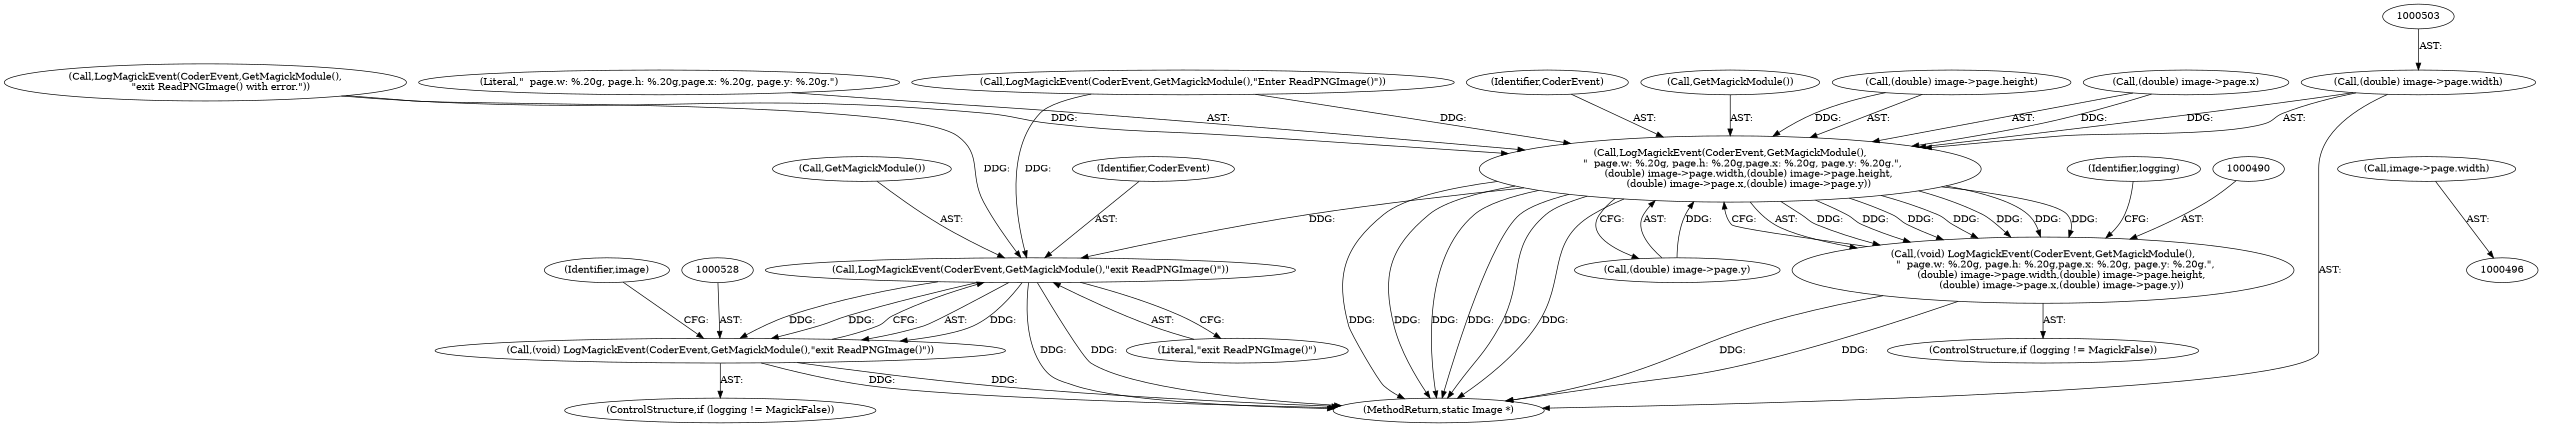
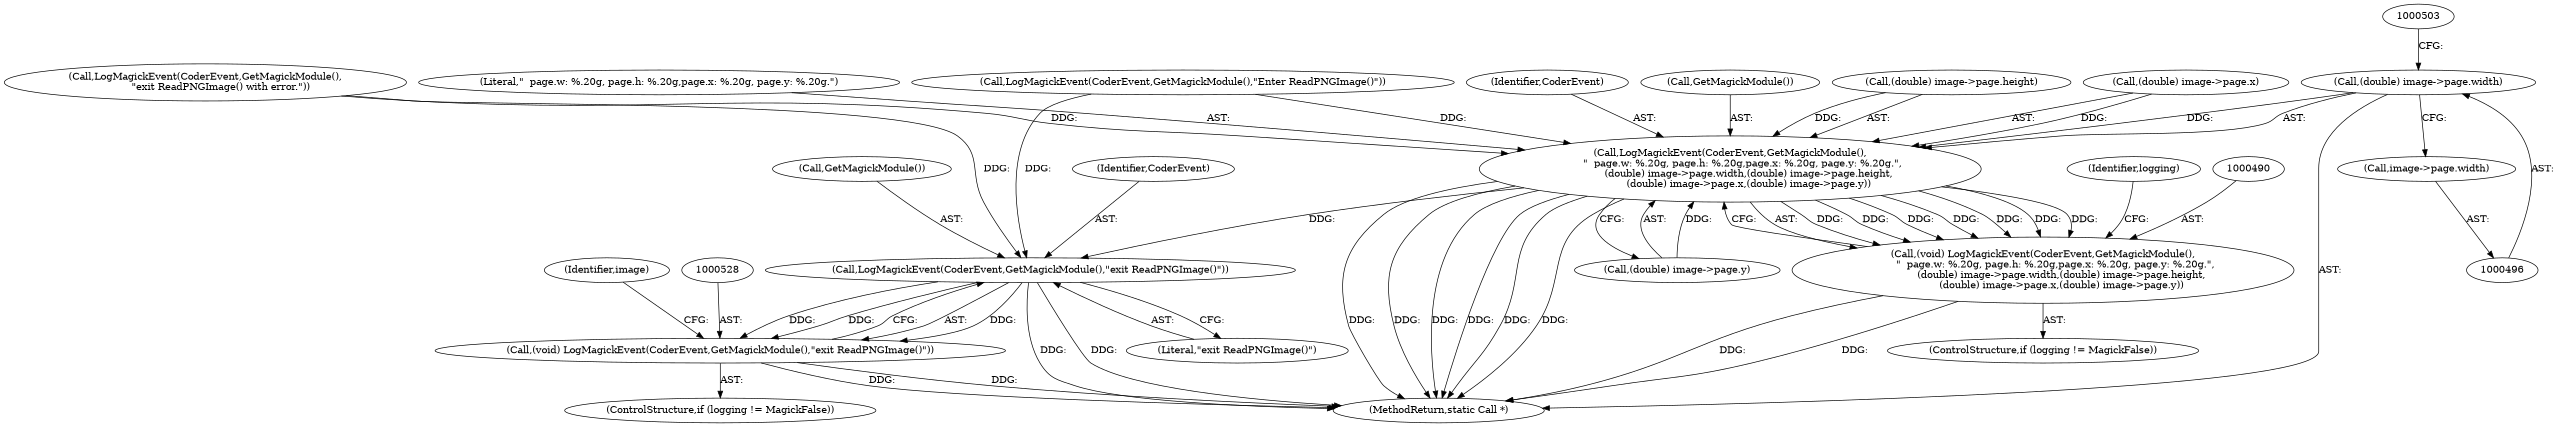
edge "1000503" -> "(Call,(double) image->page.width)": label "AST: " -> "CFG: "
edge "(Call,(double) image->page.width)" -> "(Call,image->page.width)": added, label "CFG:"
edge "1000496" -> "(Call,(double) image->page.width)": added, label "AST:"
node "(MethodReturn,static Image *)": label "(MethodReturn,static Image *)" -> "(MethodReturn,static Call *)"
